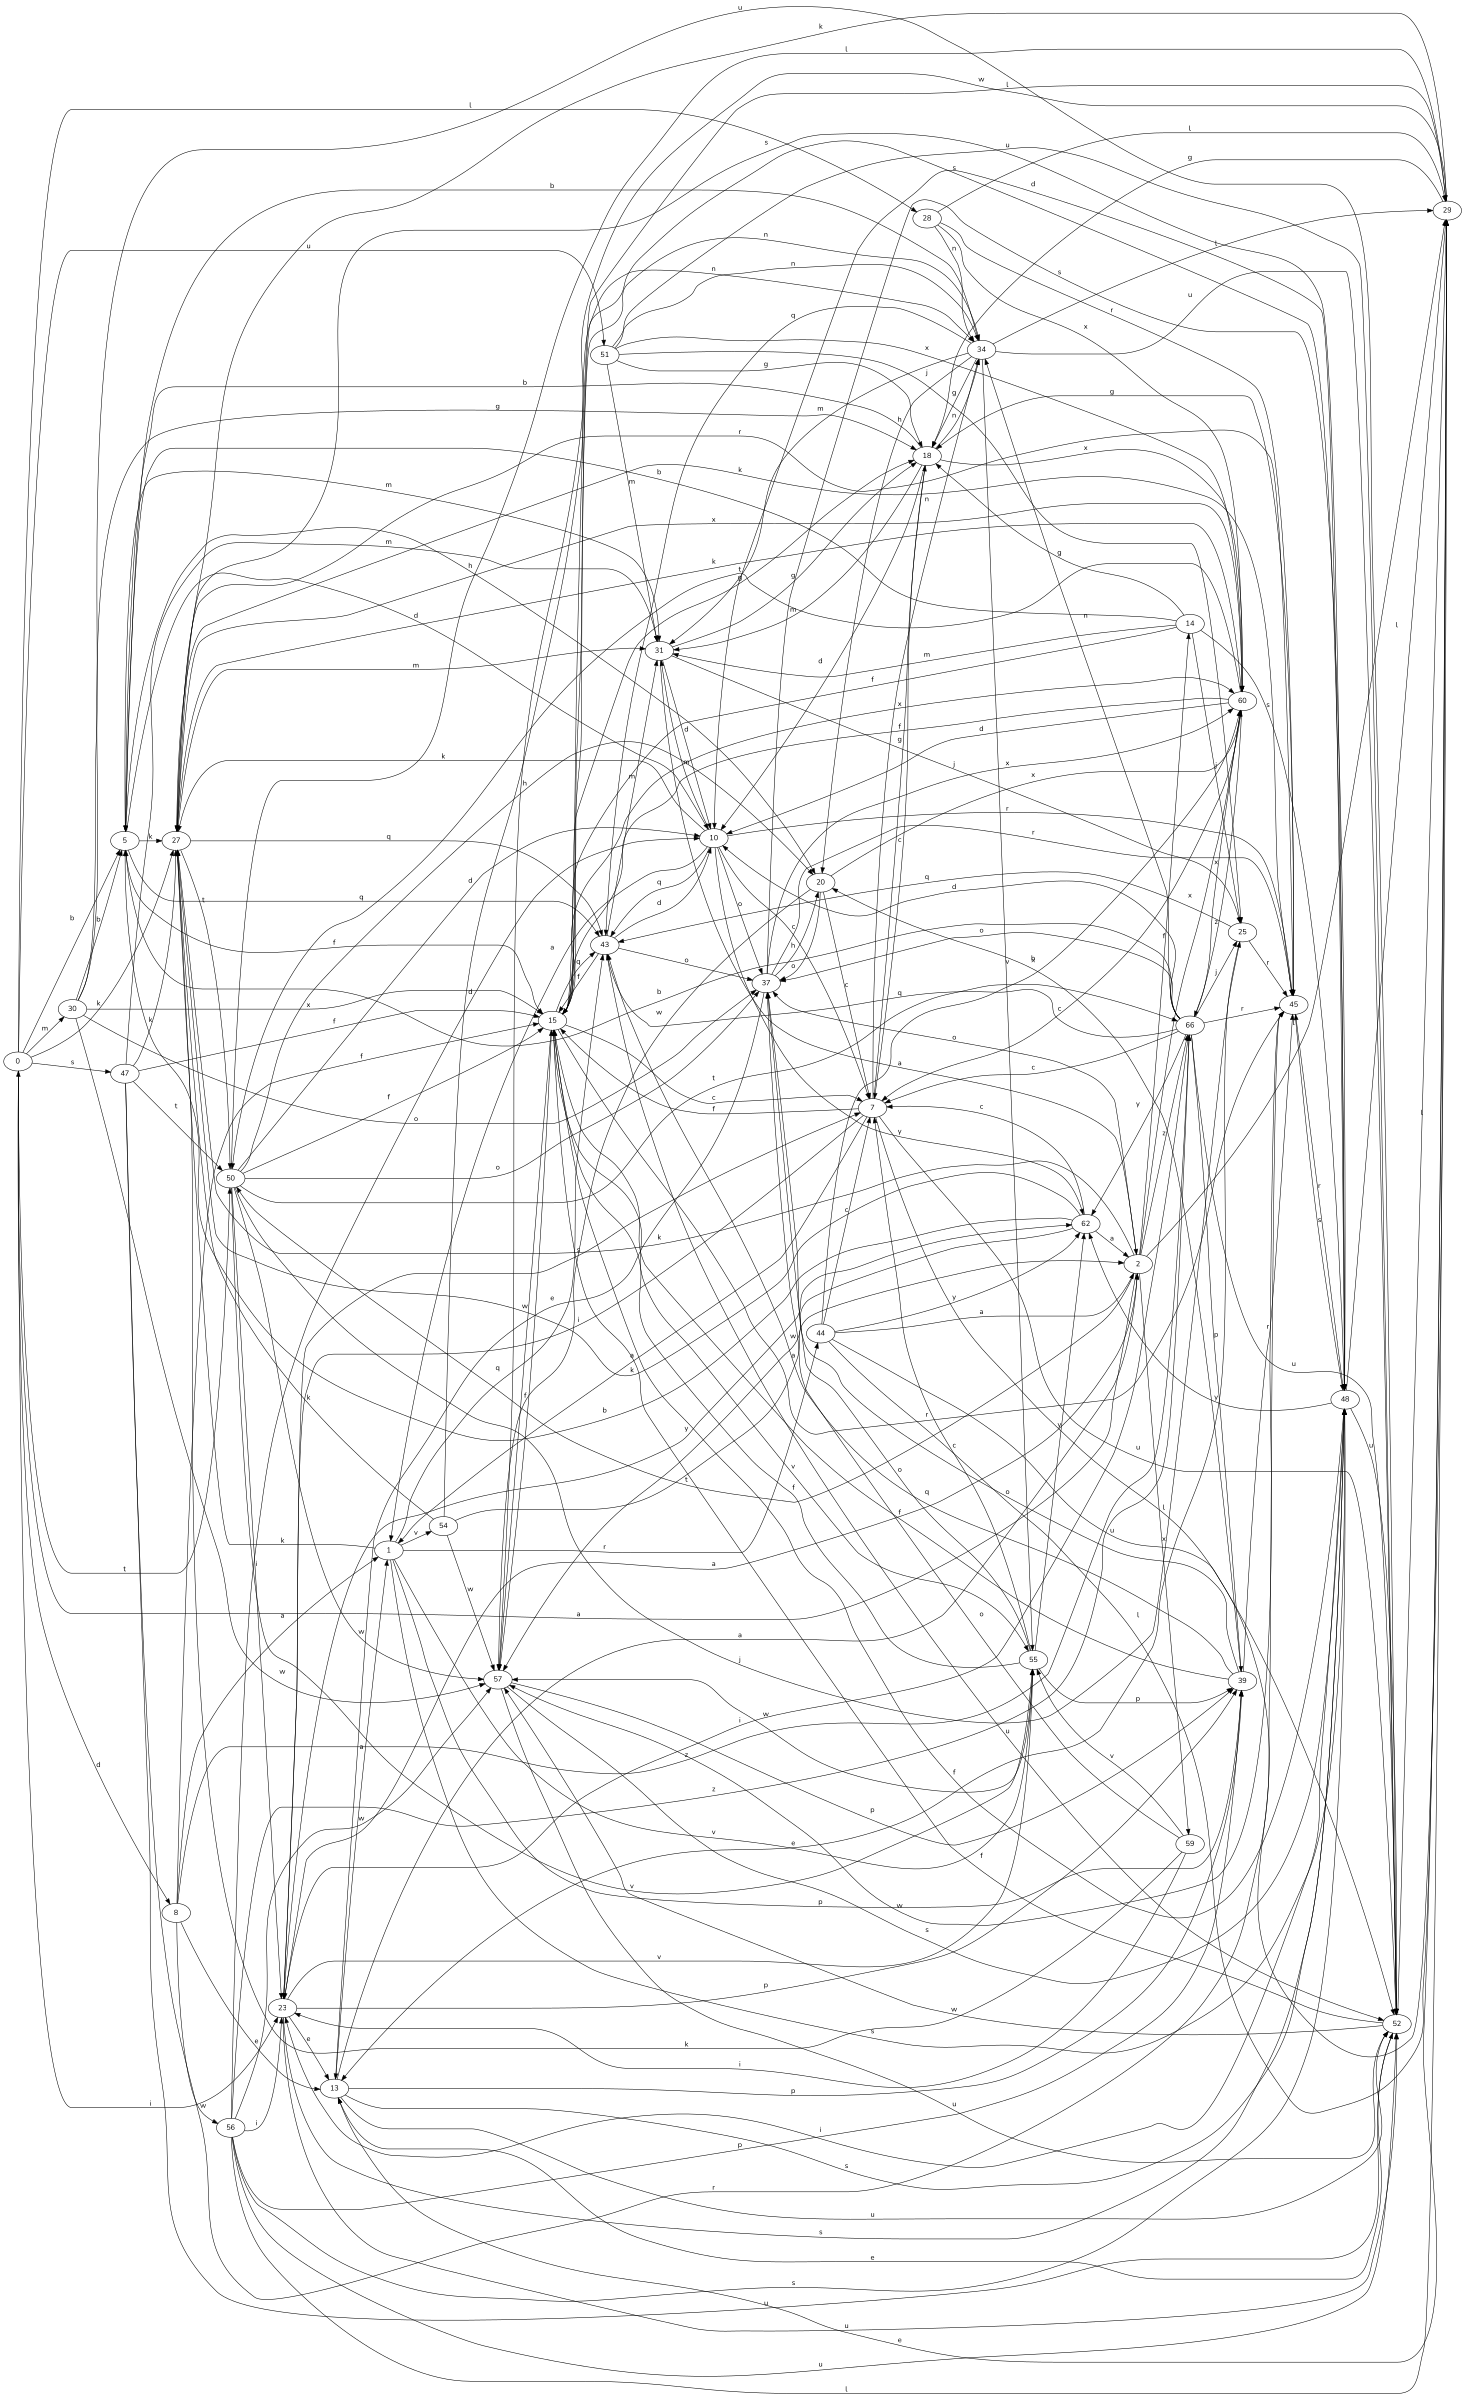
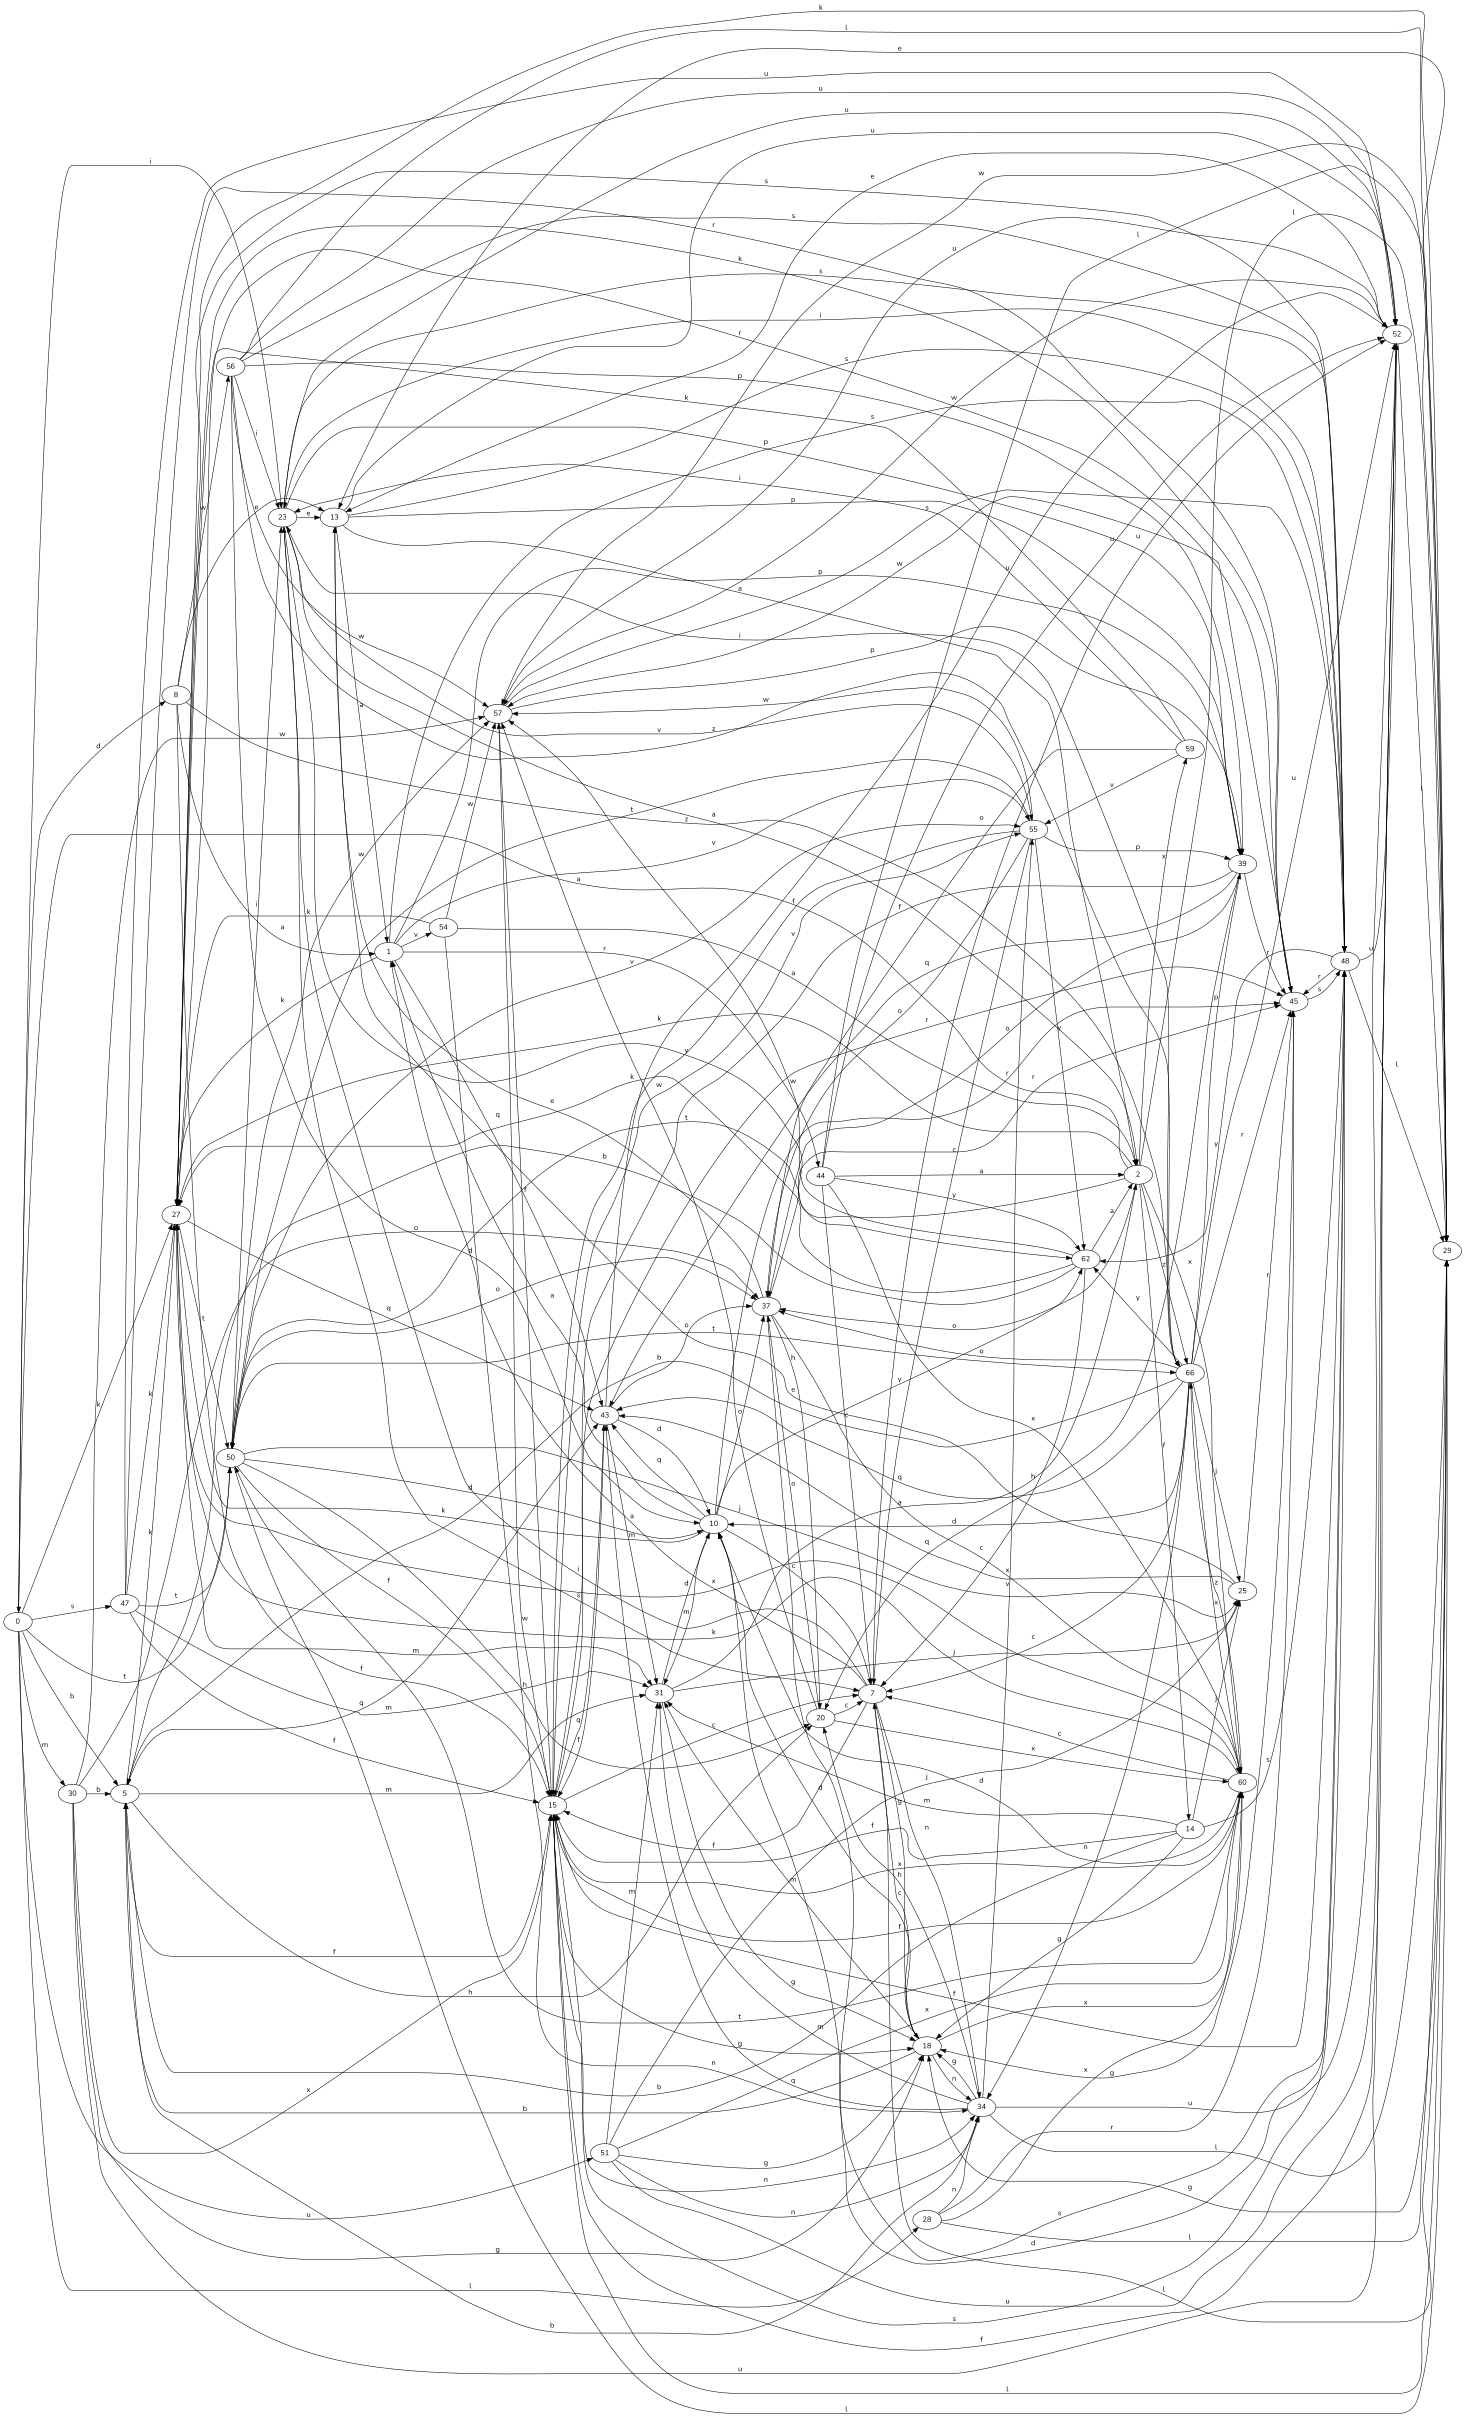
edge "5" -> "10": removed, label "d"
edge "55" -> "50": added, label "t"
